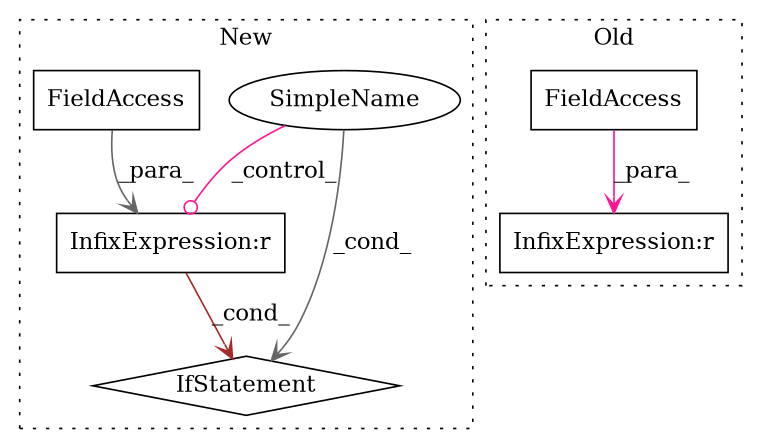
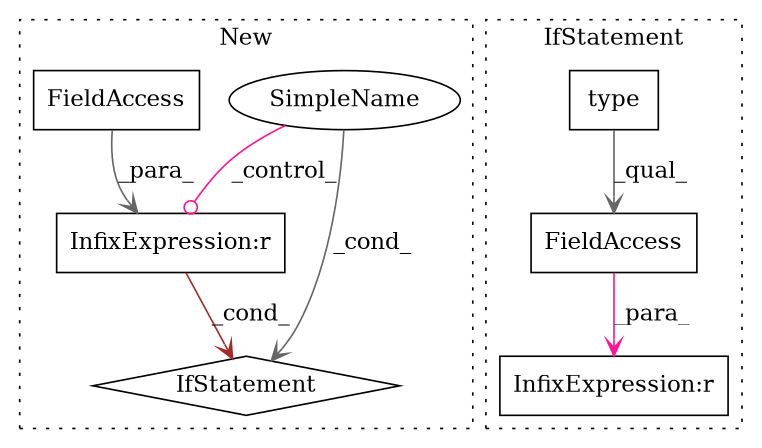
cluster "Old": label "Old" -> "IfStatement"
node "type": added
